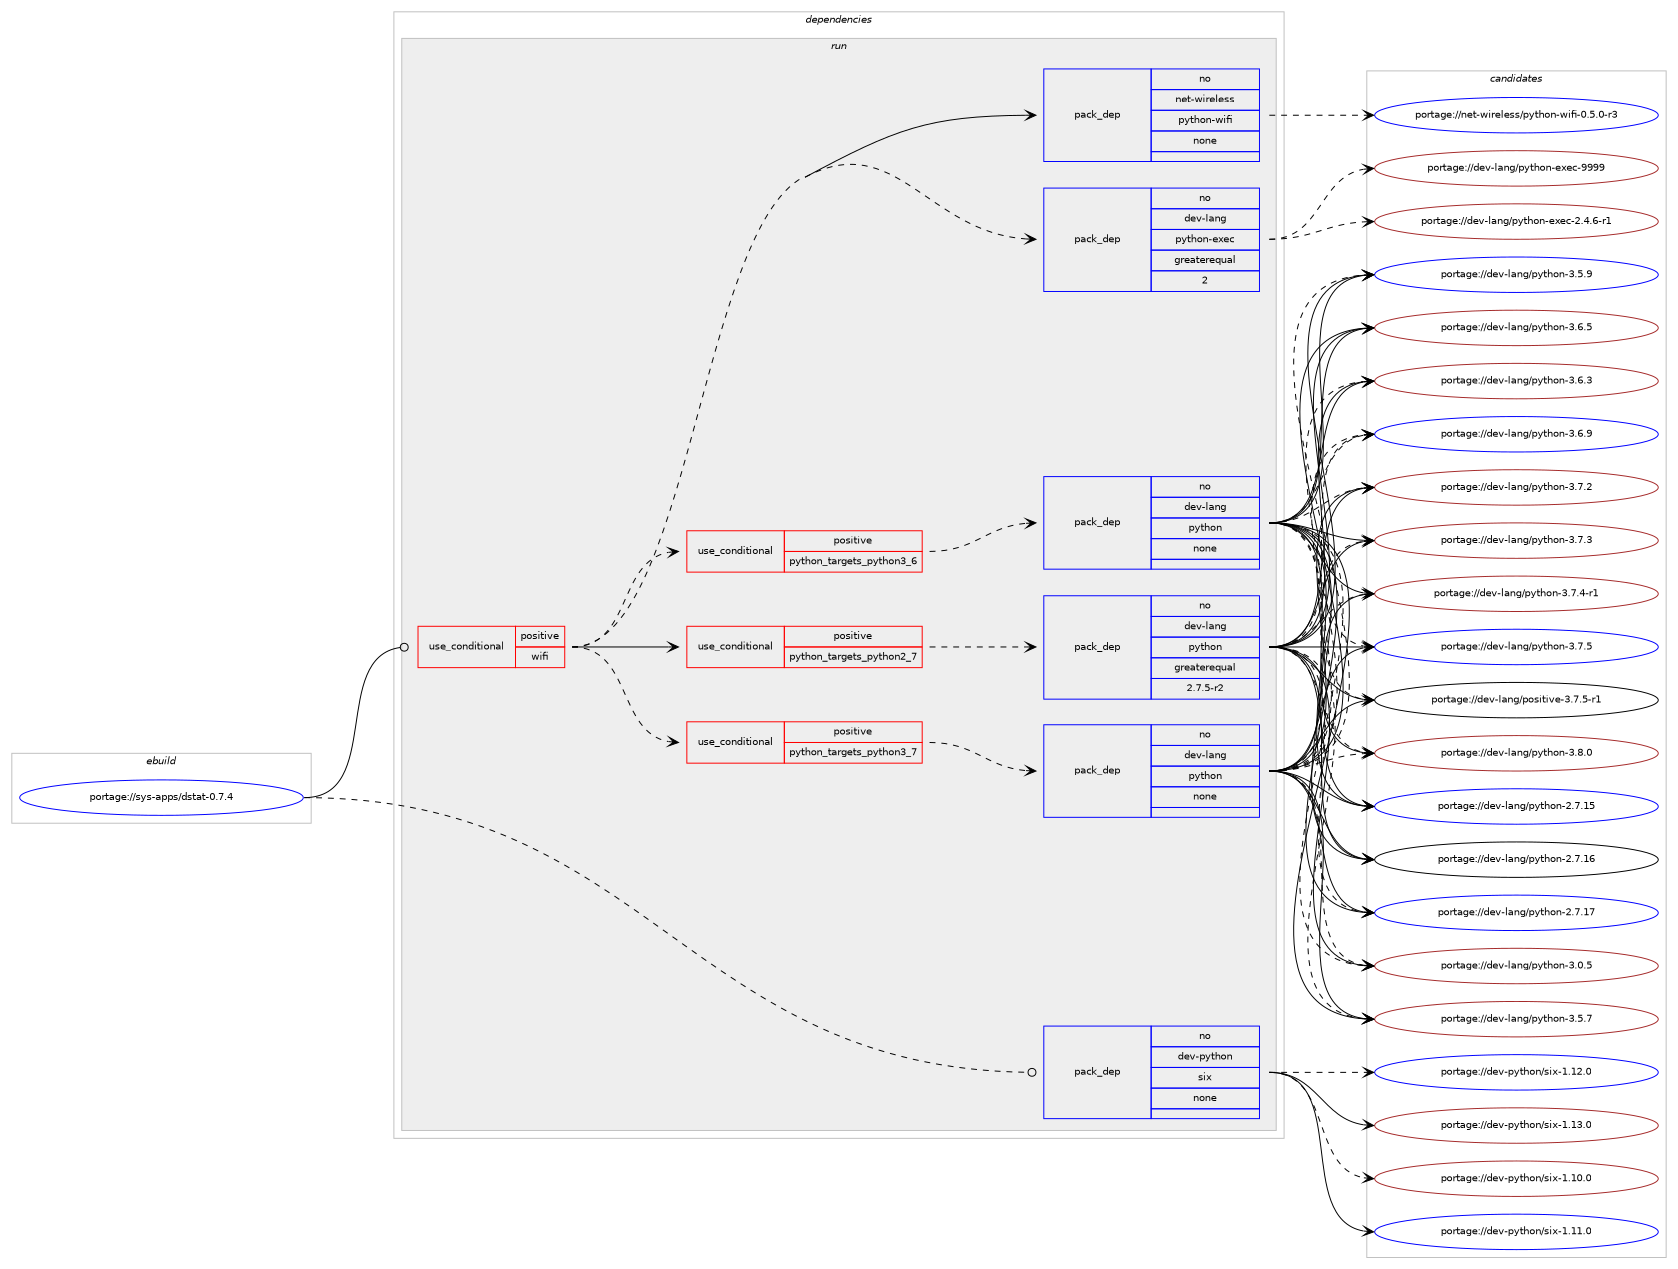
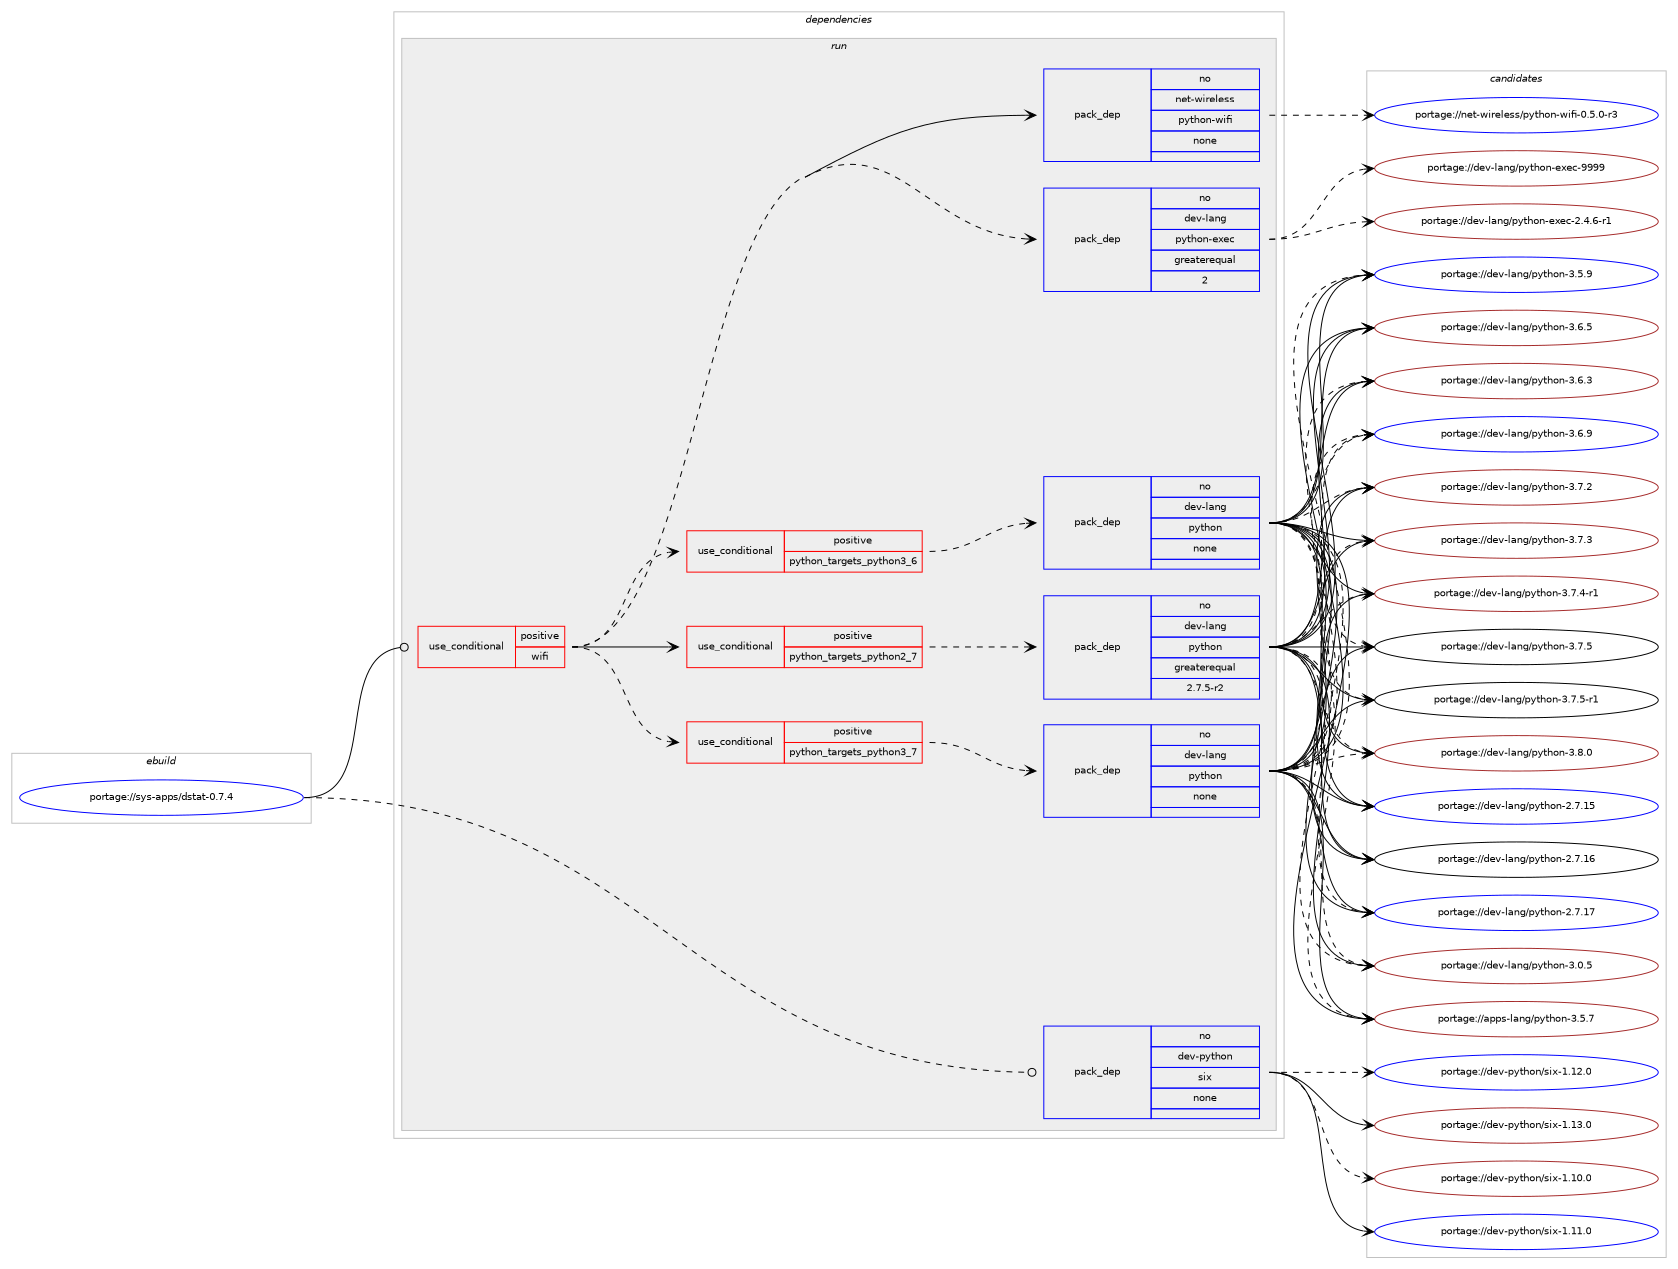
node "portage://dev-lang/python-3.7.5": color blue -> black
node "portage://dev-lang/positive-3.7.5-r1": label "portage://dev-lang/positive-3.7.5-r1" -> "portage://dev-lang/python-3.7.5-r1"
node "portage://dev-lang/python-3.5.7": label "portage://dev-lang/python-3.5.7" -> "portage://apps-lang/python-3.5.7"
